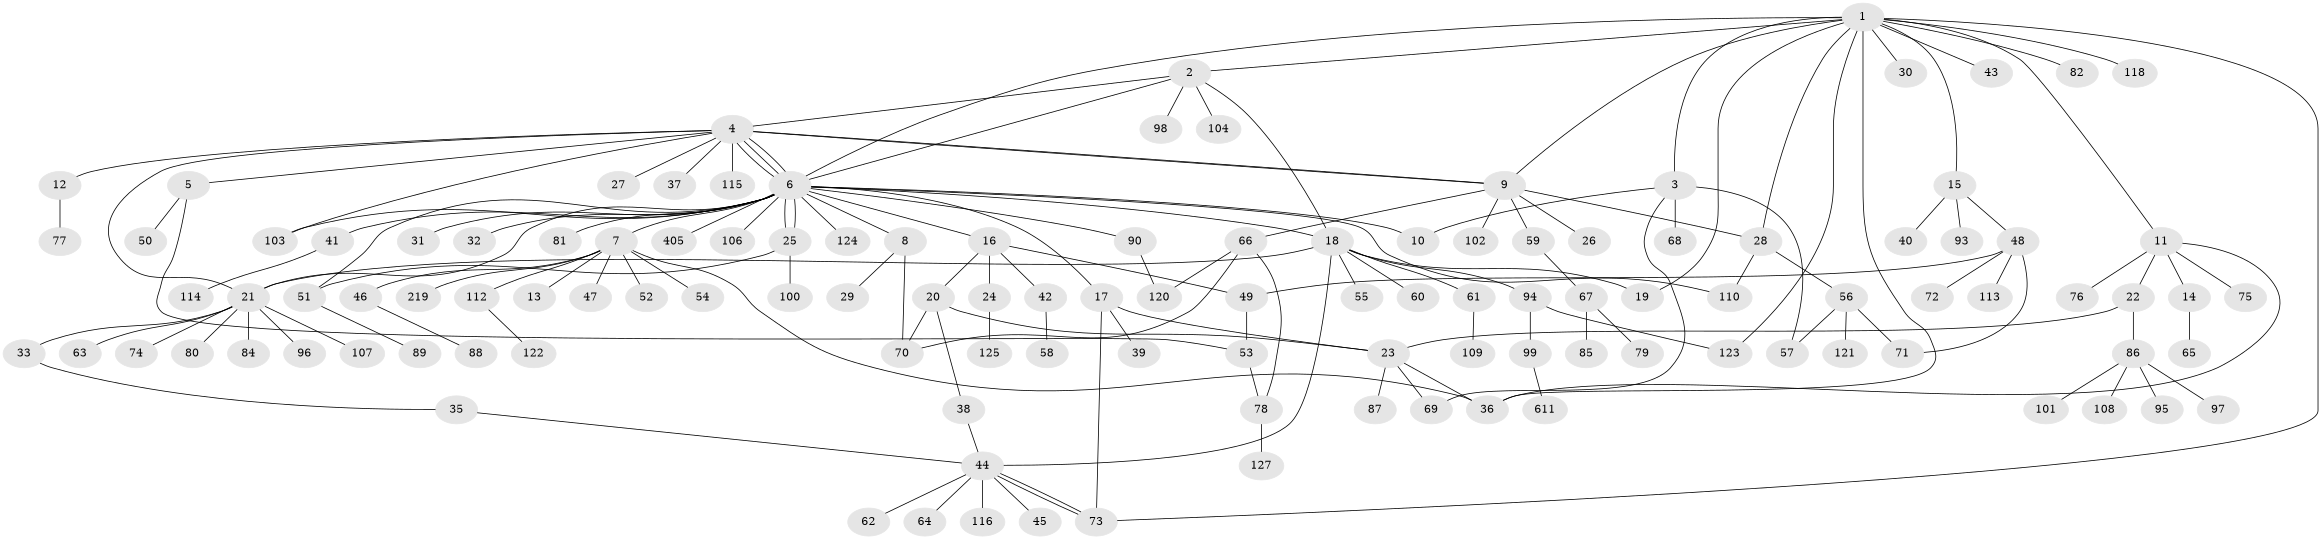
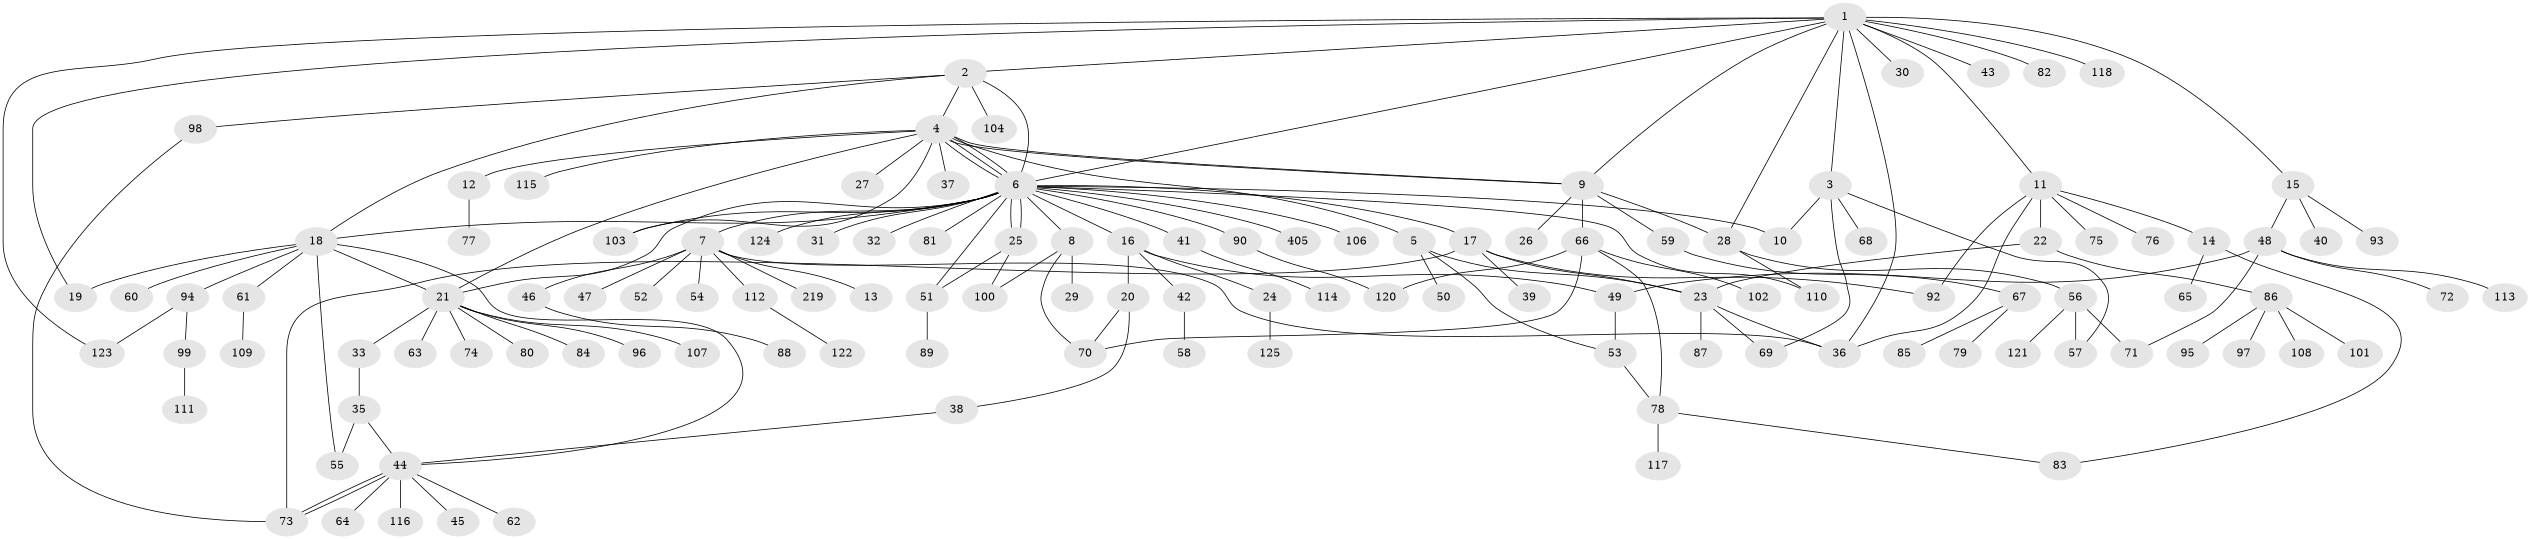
edge "9" -- "102": now "66" -- "102"
edge "8" -- "100": added
node "92": added
edge "20" -- "23": now "5" -- "23"
node "611": label "611" -> "111"
edge "35" -- "55": added
edge "1" -- "73": now "98" -- "73"
node "127": label "127" -> "117"
node "83": added
